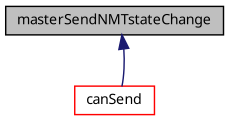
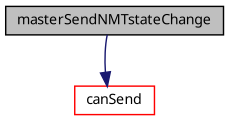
edge "canSend" -> "masterSendNMTstateChange": reversed
